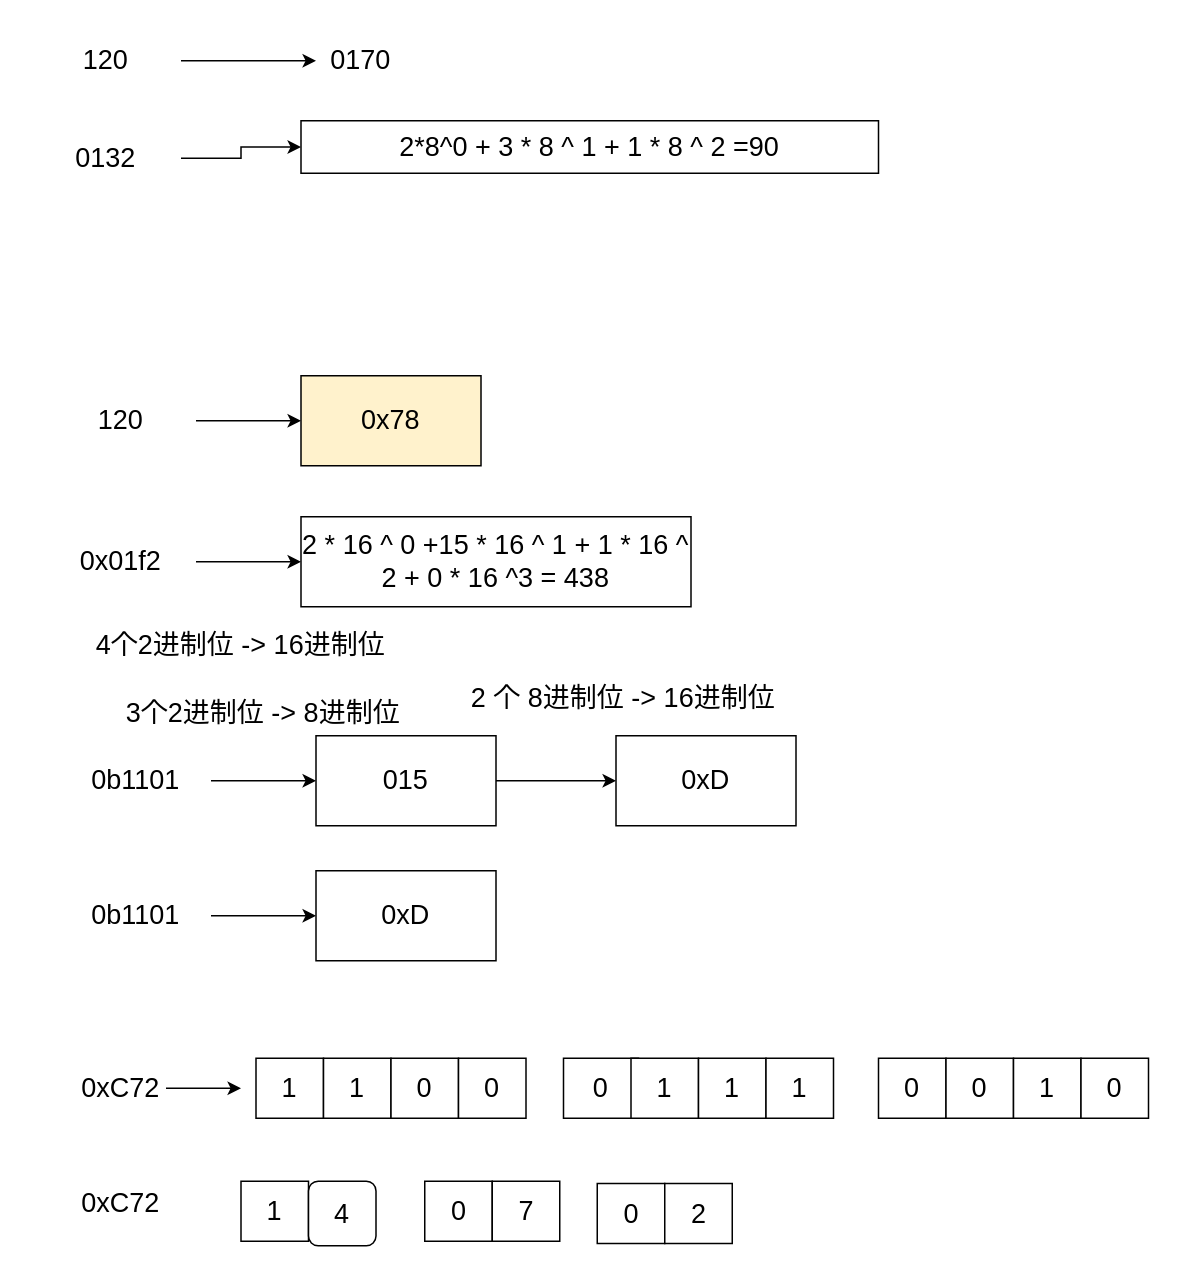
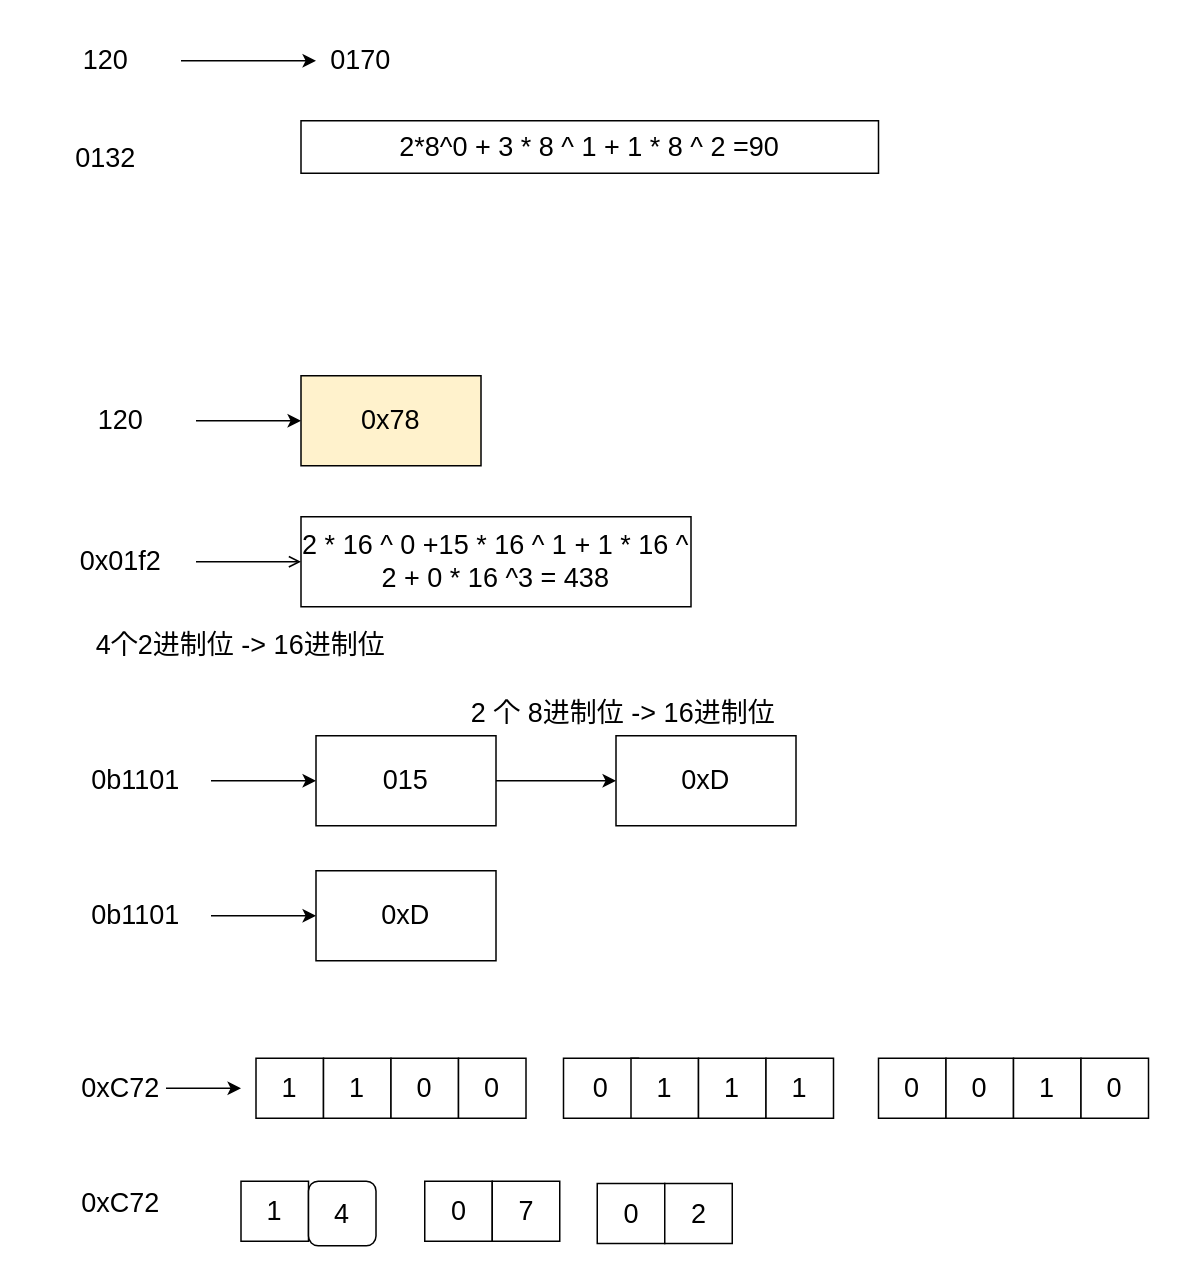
edge "0132" -> "2*8^0 + 3 * 8 ^ 1 + 1 * 8 ^ 2 =90": removed
edge "0x01f2" -> "2 * 16 ^ 0 +15 * 16 ^ 1 + 1 * 16 ^ 2 + 0 * 16 ^3 = 438": arrowhead classic -> open
node "2 个 8进制位 -> 16进制位": moved (623, 698) -> (623, 713)
node "3个2进制位 -> 8进制位": removed
